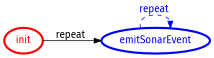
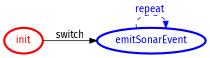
edge "init" -> "emitSonarEvent": label "repeat " -> "switch"
